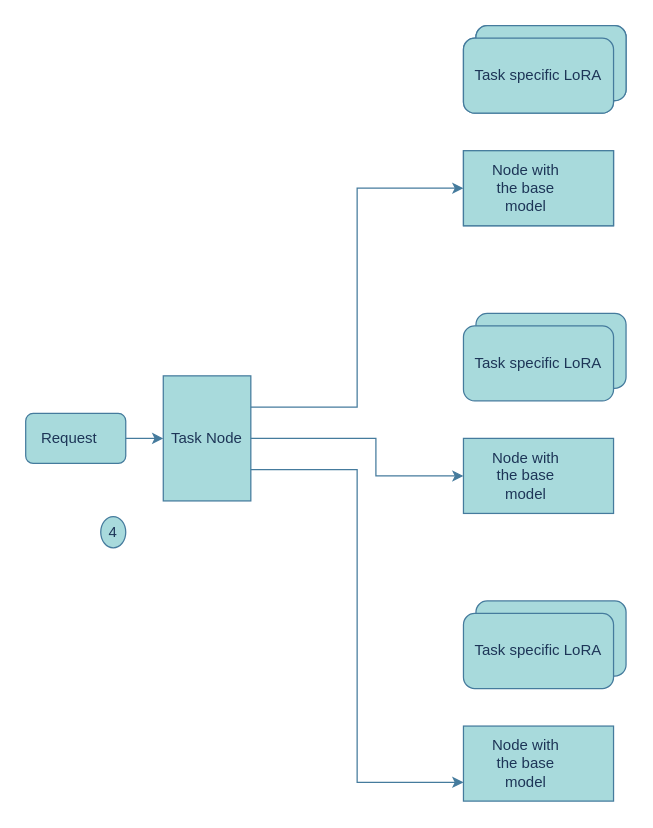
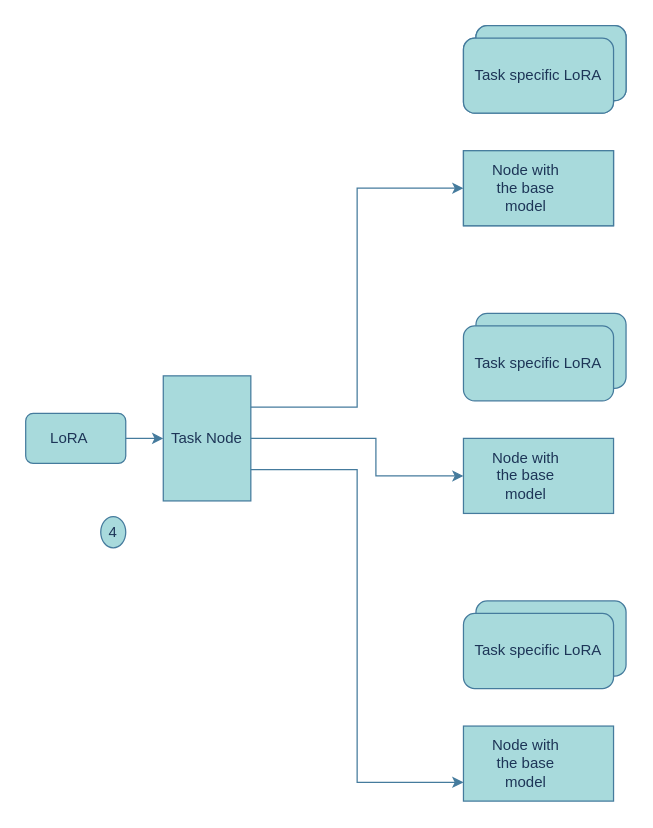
node "Request": label "Request" -> "LoRA"
